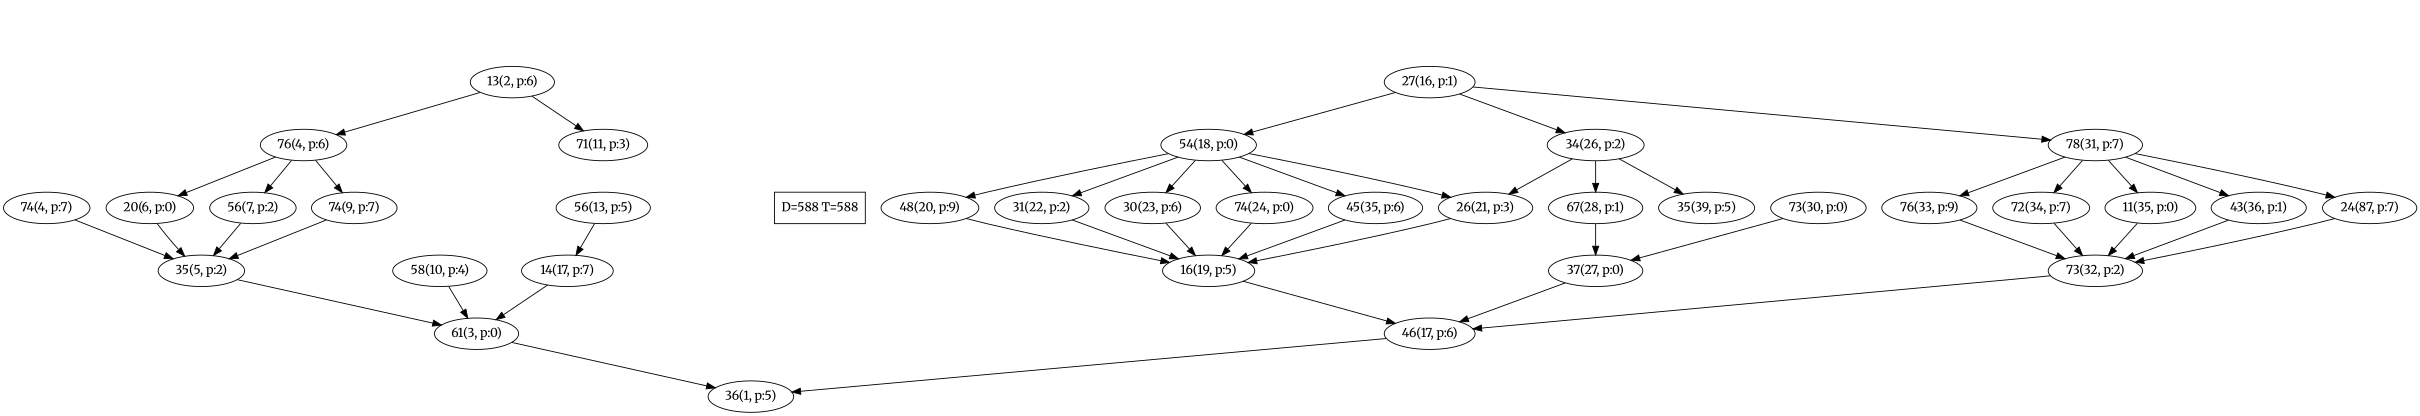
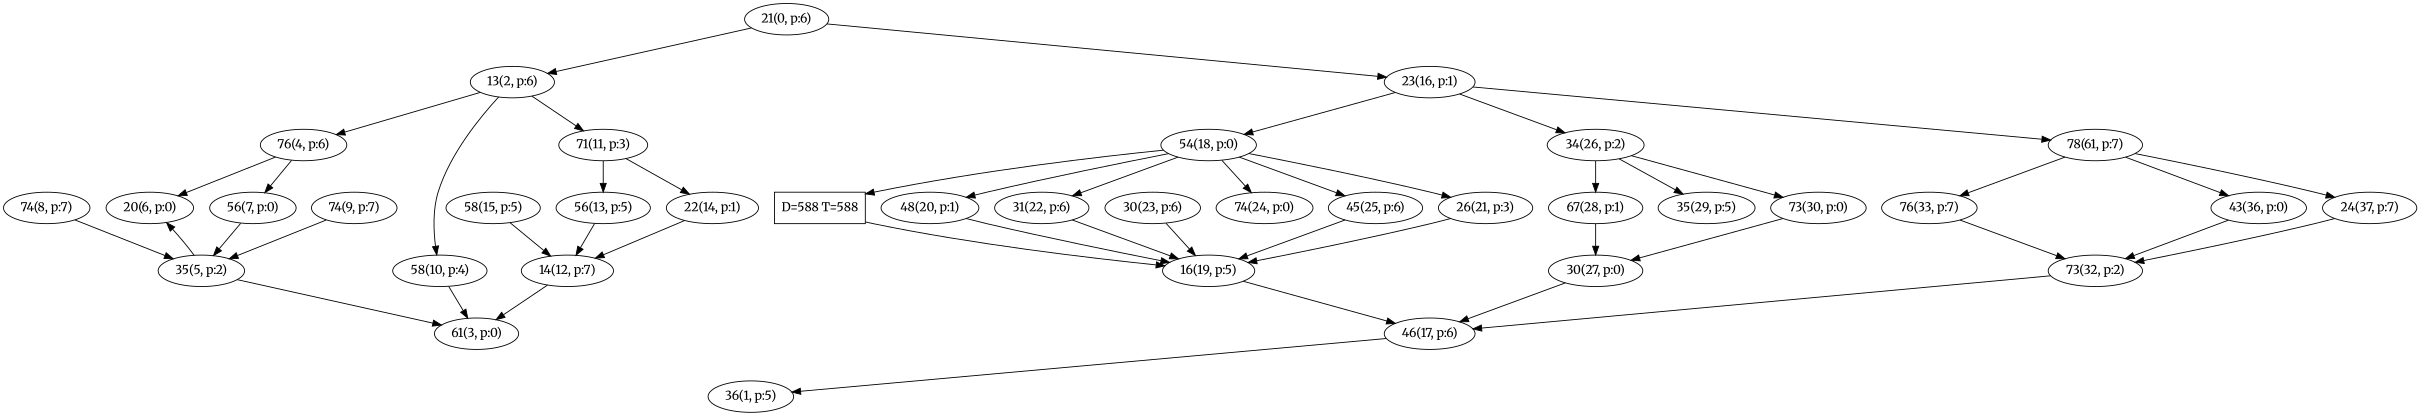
node "21(0, p:6)": added
node "27(16, p:1)": label "27(16, p:1)" -> "23(16, p:1)"
node "78(31, p:7)": label "78(31, p:7)" -> "78(61, p:7)"
edge "13(2, p:6)" -> "58(10, p:4)": added
edge "71(11, p:3)" -> "56(13, p:5)": added
edge "76(4, p:6)" -> "74(9, p:7)": removed
edge "54(18, p:0)" -> "30(23, p:6)": now "54(18, p:0)" -> "D=588 T=588"
edge "34(26, p:2)" -> "26(21, p:3)": now "34(26, p:2)" -> "73(30, p:0)"
node "74(4, p:7)": label "74(4, p:7)" -> "74(8, p:7)"
node "56(7, p:2)": label "56(7, p:2)" -> "56(7, p:0)"
node "58(15, p:5)": added
node "22(14, p:1)": added
node "48(20, p:9)": label "48(20, p:9)" -> "48(20, p:1)"
node "31(22, p:2)": label "31(22, p:2)" -> "31(22, p:6)"
node "45(35, p:6)": label "45(35, p:6)" -> "45(25, p:6)"
node "35(39, p:5)": label "35(39, p:5)" -> "35(29, p:5)"
node "76(33, p:9)": label "76(33, p:9)" -> "76(33, p:7)"
node "72(34, p:7)": removed
node "11(35, p:0)": removed
node "43(36, p:1)": label "43(36, p:1)" -> "43(36, p:0)"
node "24(87, p:7)": label "24(87, p:7)" -> "24(37, p:7)"
edge "74(24, p:0)" -> "16(19, p:5)": now "D=588 T=588" -> "16(19, p:5)"
edge "20(6, p:0)" -> "35(5, p:2)": reversed
node "14(17, p:7)": label "14(17, p:7)" -> "14(12, p:7)"
node "37(27, p:0)": label "37(27, p:0)" -> "30(27, p:0)"
edge "61(3, p:0)" -> "36(1, p:5)": removed
